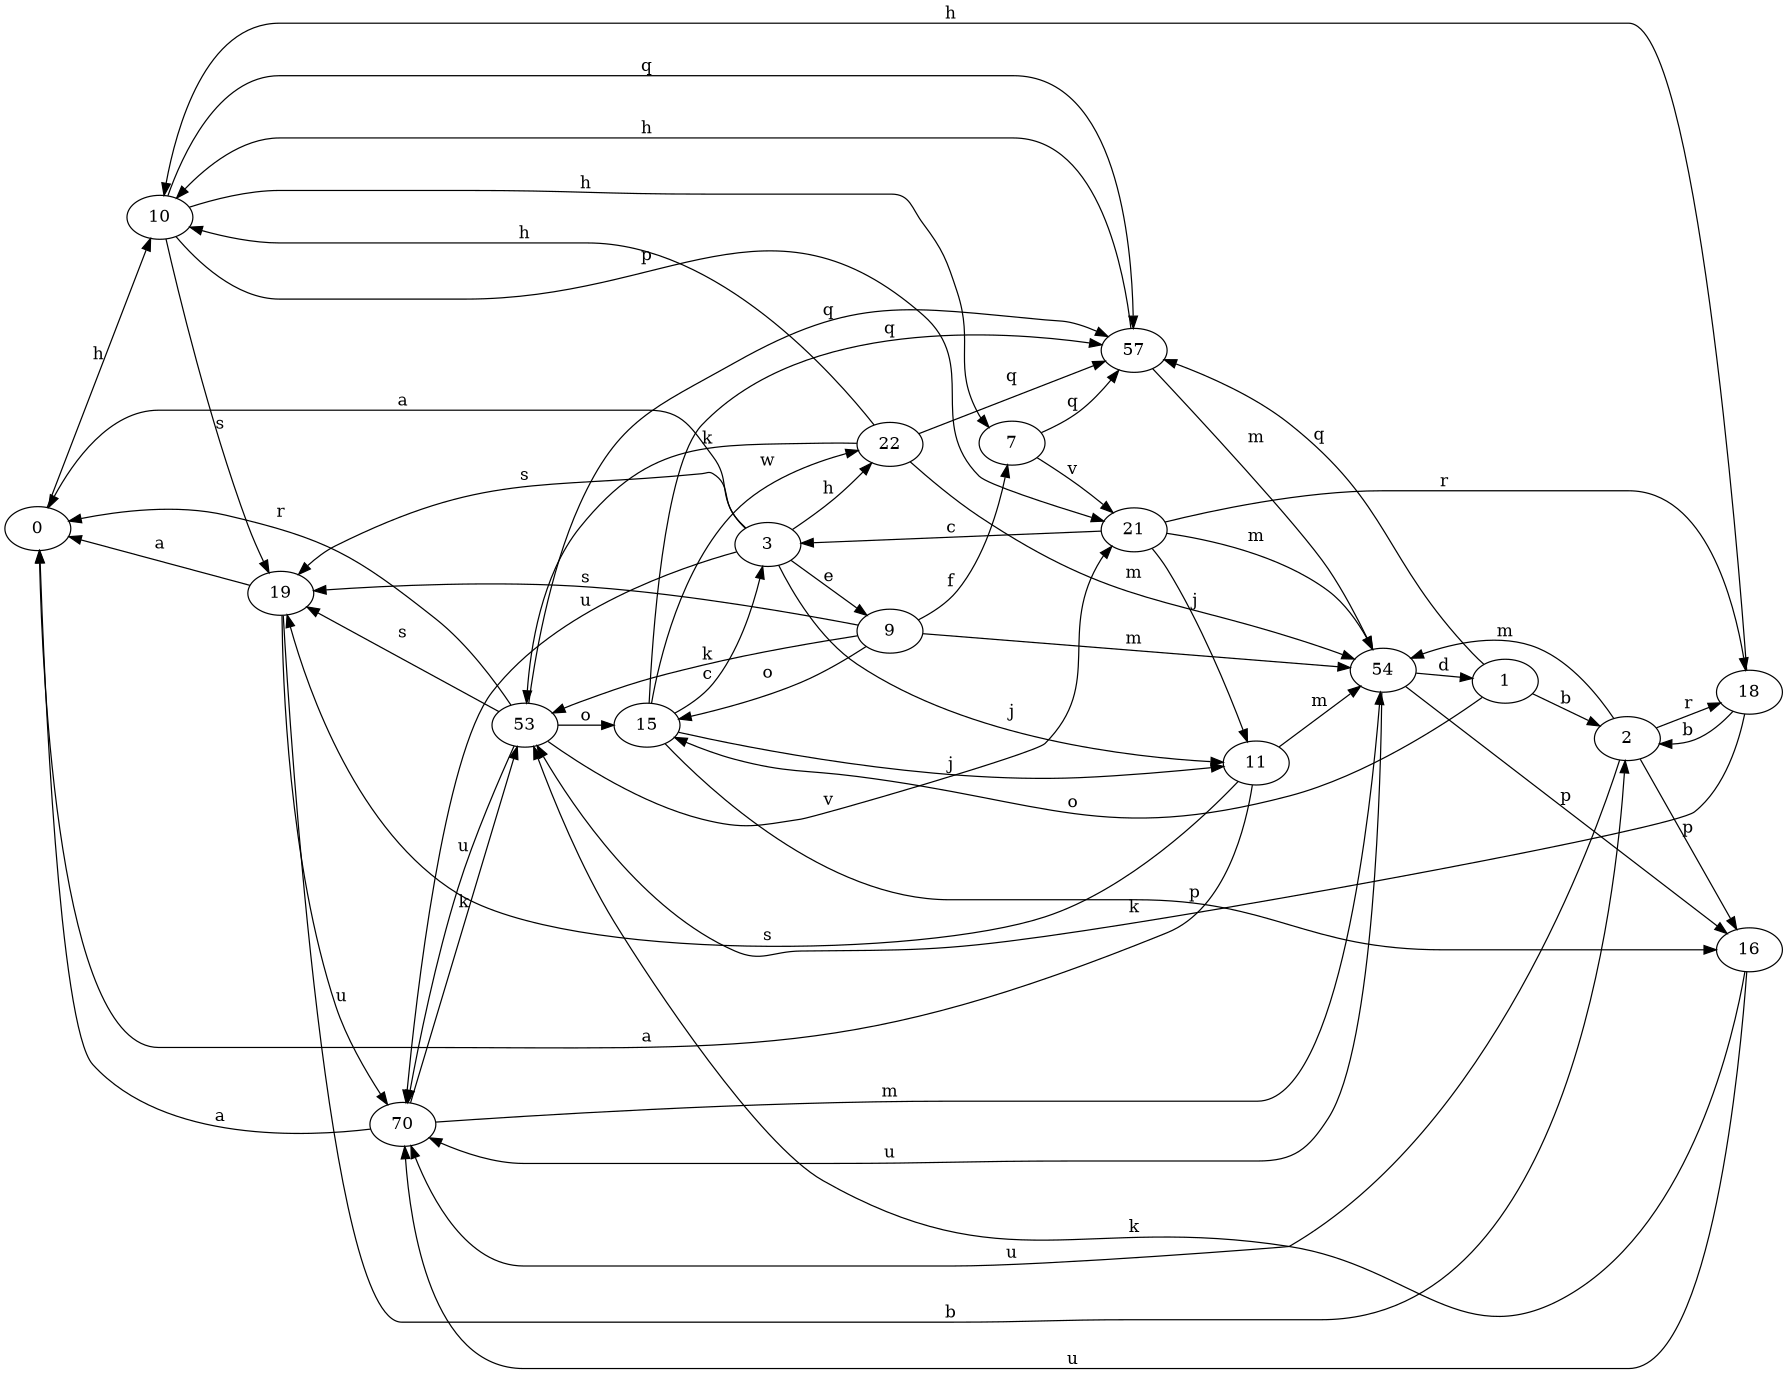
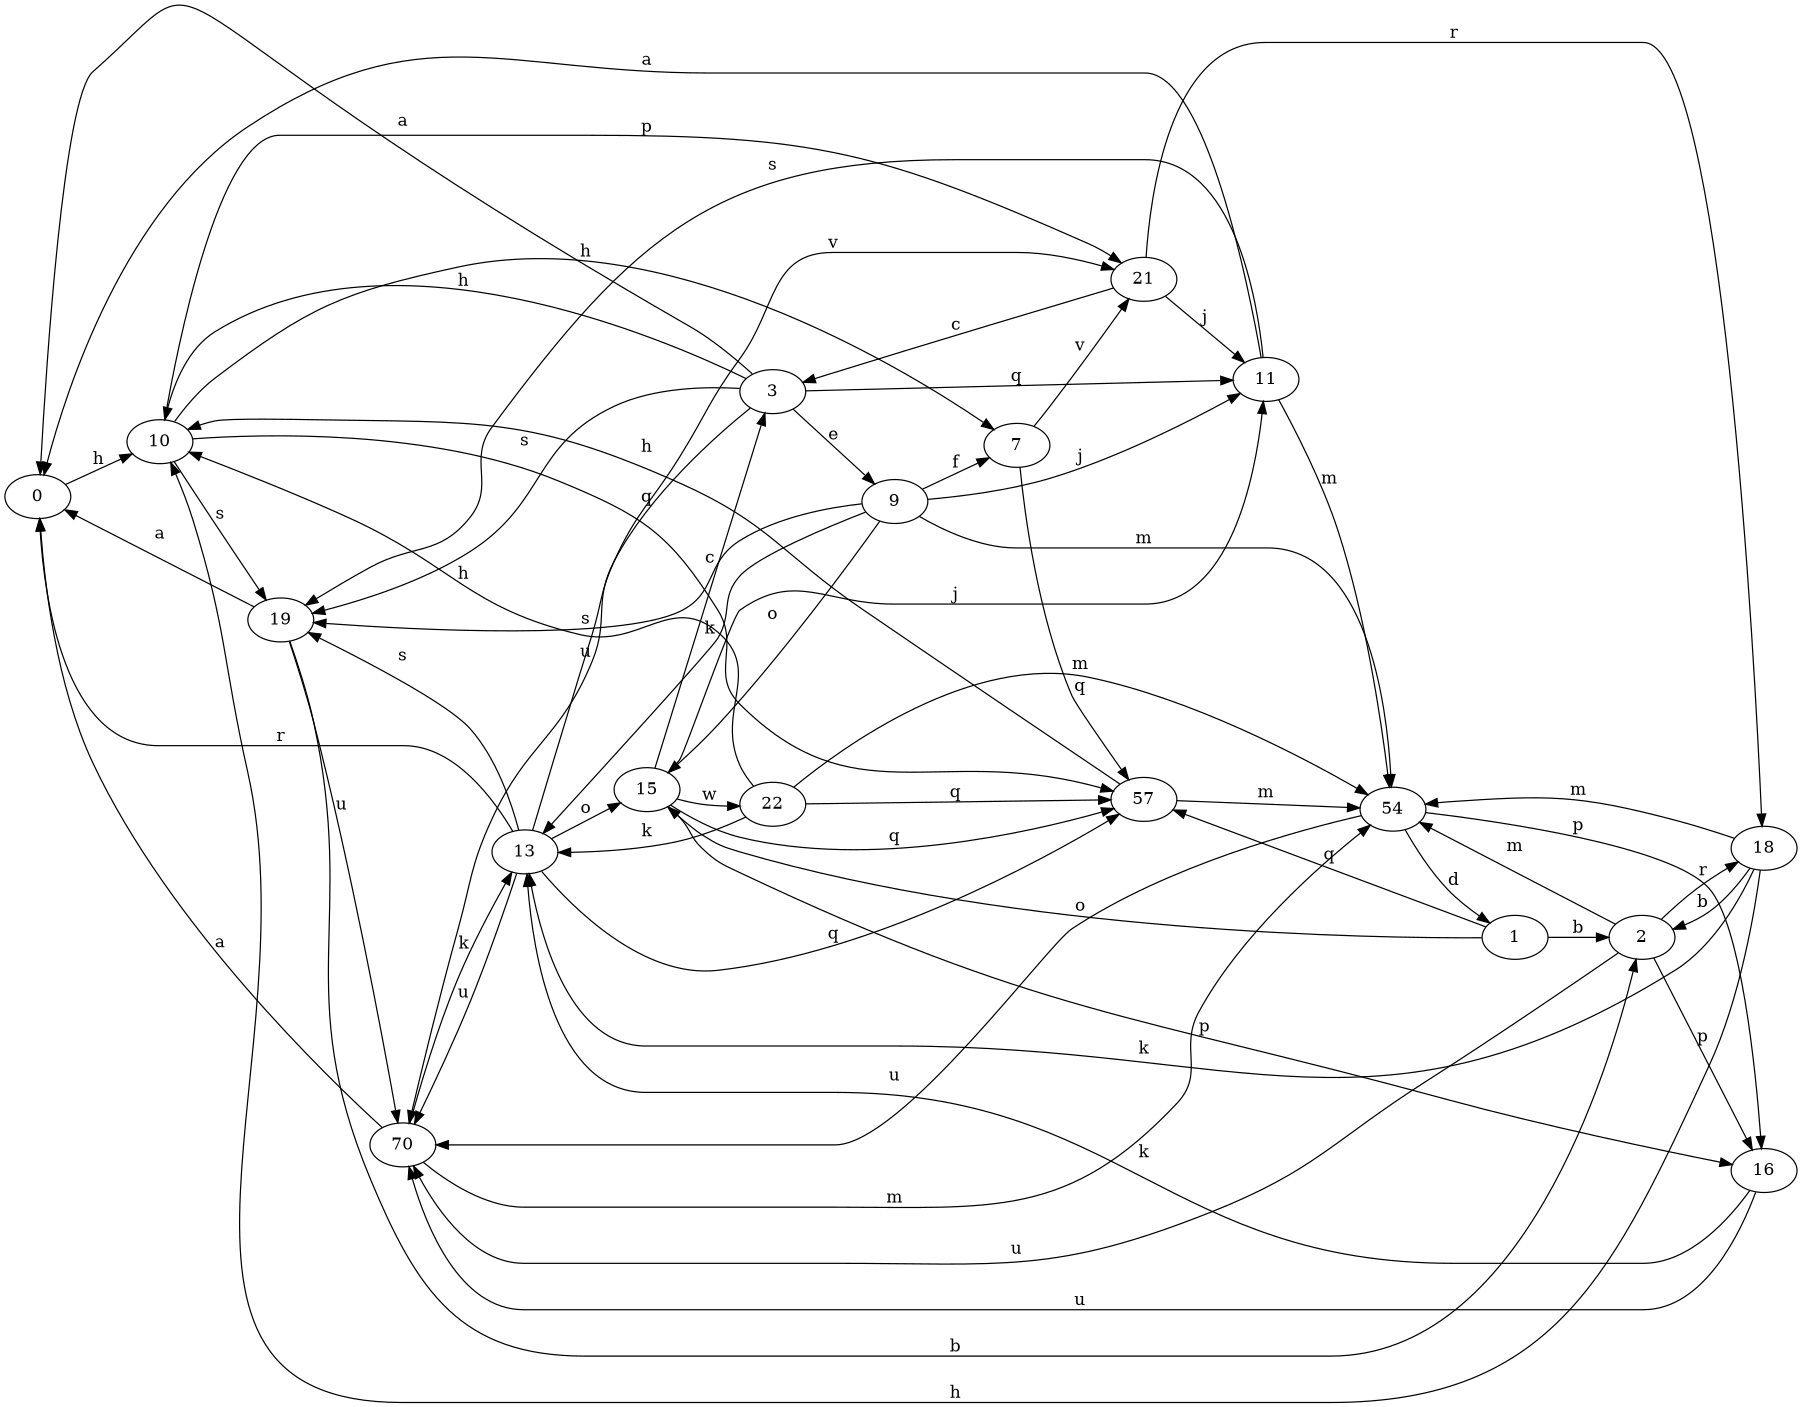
edge "9" -> "11": added, label "j"
edge "3" -> "22": now "3" -> "10"
edge "21" -> "54": now "18" -> "54"
edge "3" -> "11": label "j" -> "q"
node "53": label "53" -> "13"
